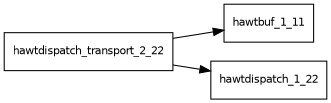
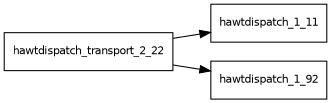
node "hawtbuf_1_11": label "hawtbuf_1_11" -> "hawtdispatch_1_11"
node "hawtdispatch_1_22": label "hawtdispatch_1_22" -> "hawtdispatch_1_92"
